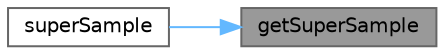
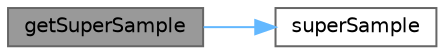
edge "superSample" -> "getSuperSample": reversed
